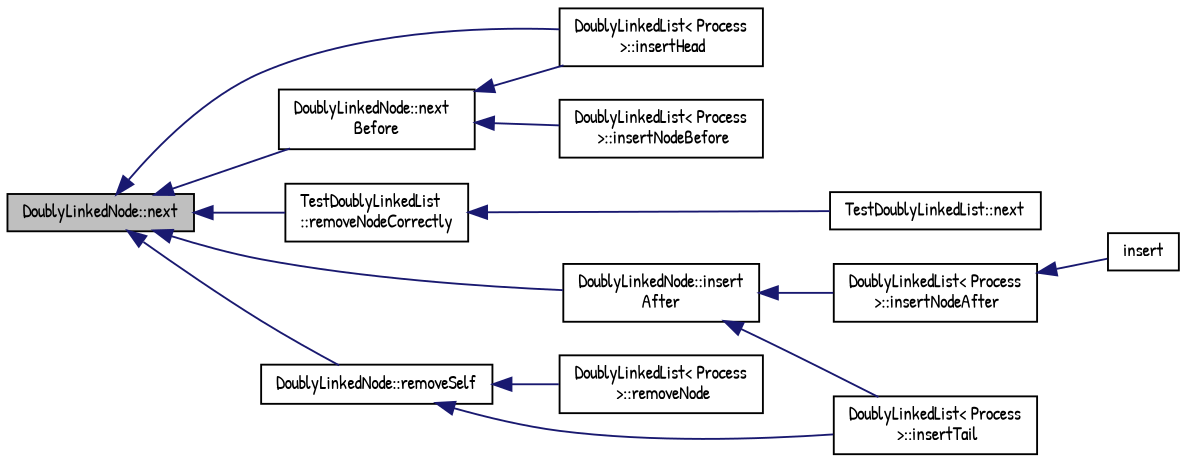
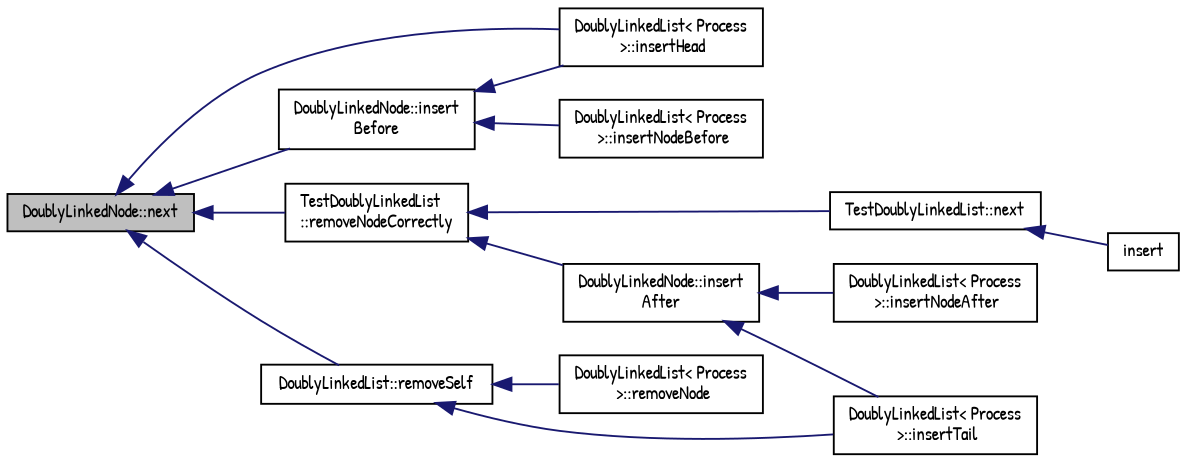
node "DoublyLinkedNode::next Before": label "DoublyLinkedNode::next Before" -> "DoublyLinkedNode::insert Before"
edge "insert" -> "DoublyLinkedList< Process >::insertNodeAfter": now "insert" -> "TestDoublyLinkedList::next"
edge "DoublyLinkedNode::insert After" -> "DoublyLinkedNode::next": now "DoublyLinkedNode::insert After" -> "TestDoublyLinkedList ::removeNodeCorrectly"
node "DoublyLinkedNode::removeSelf": label "DoublyLinkedNode::removeSelf" -> "DoublyLinkedList::removeSelf"
